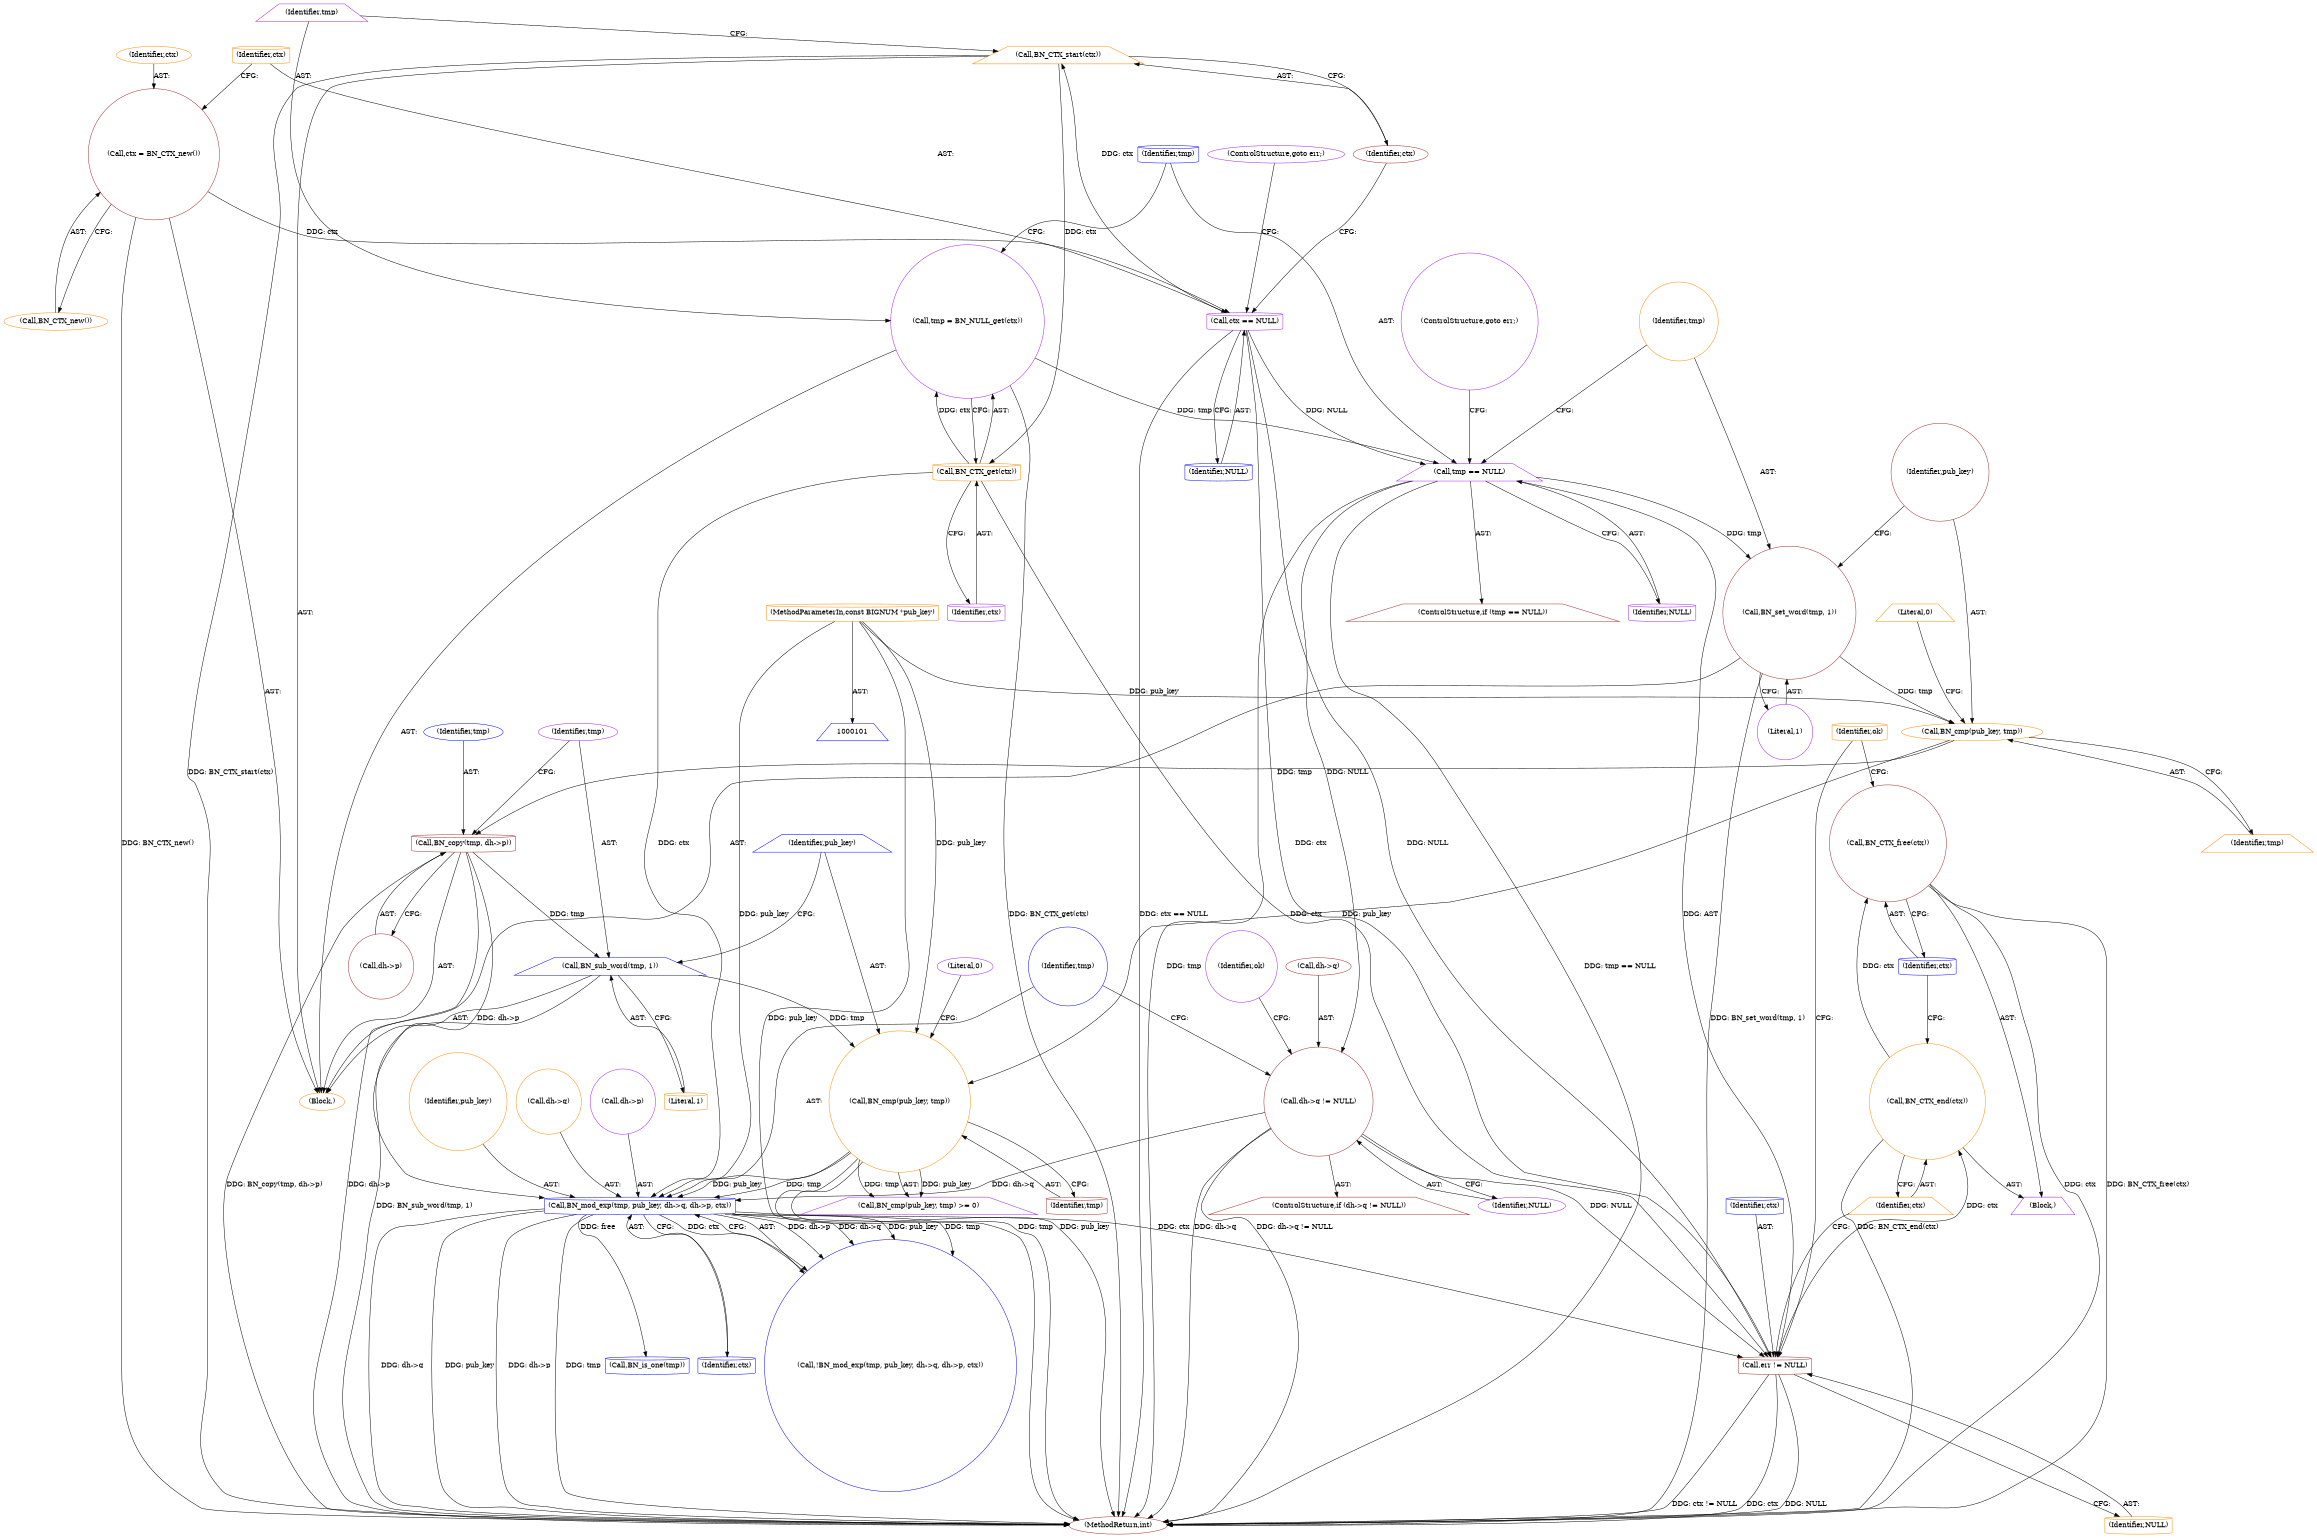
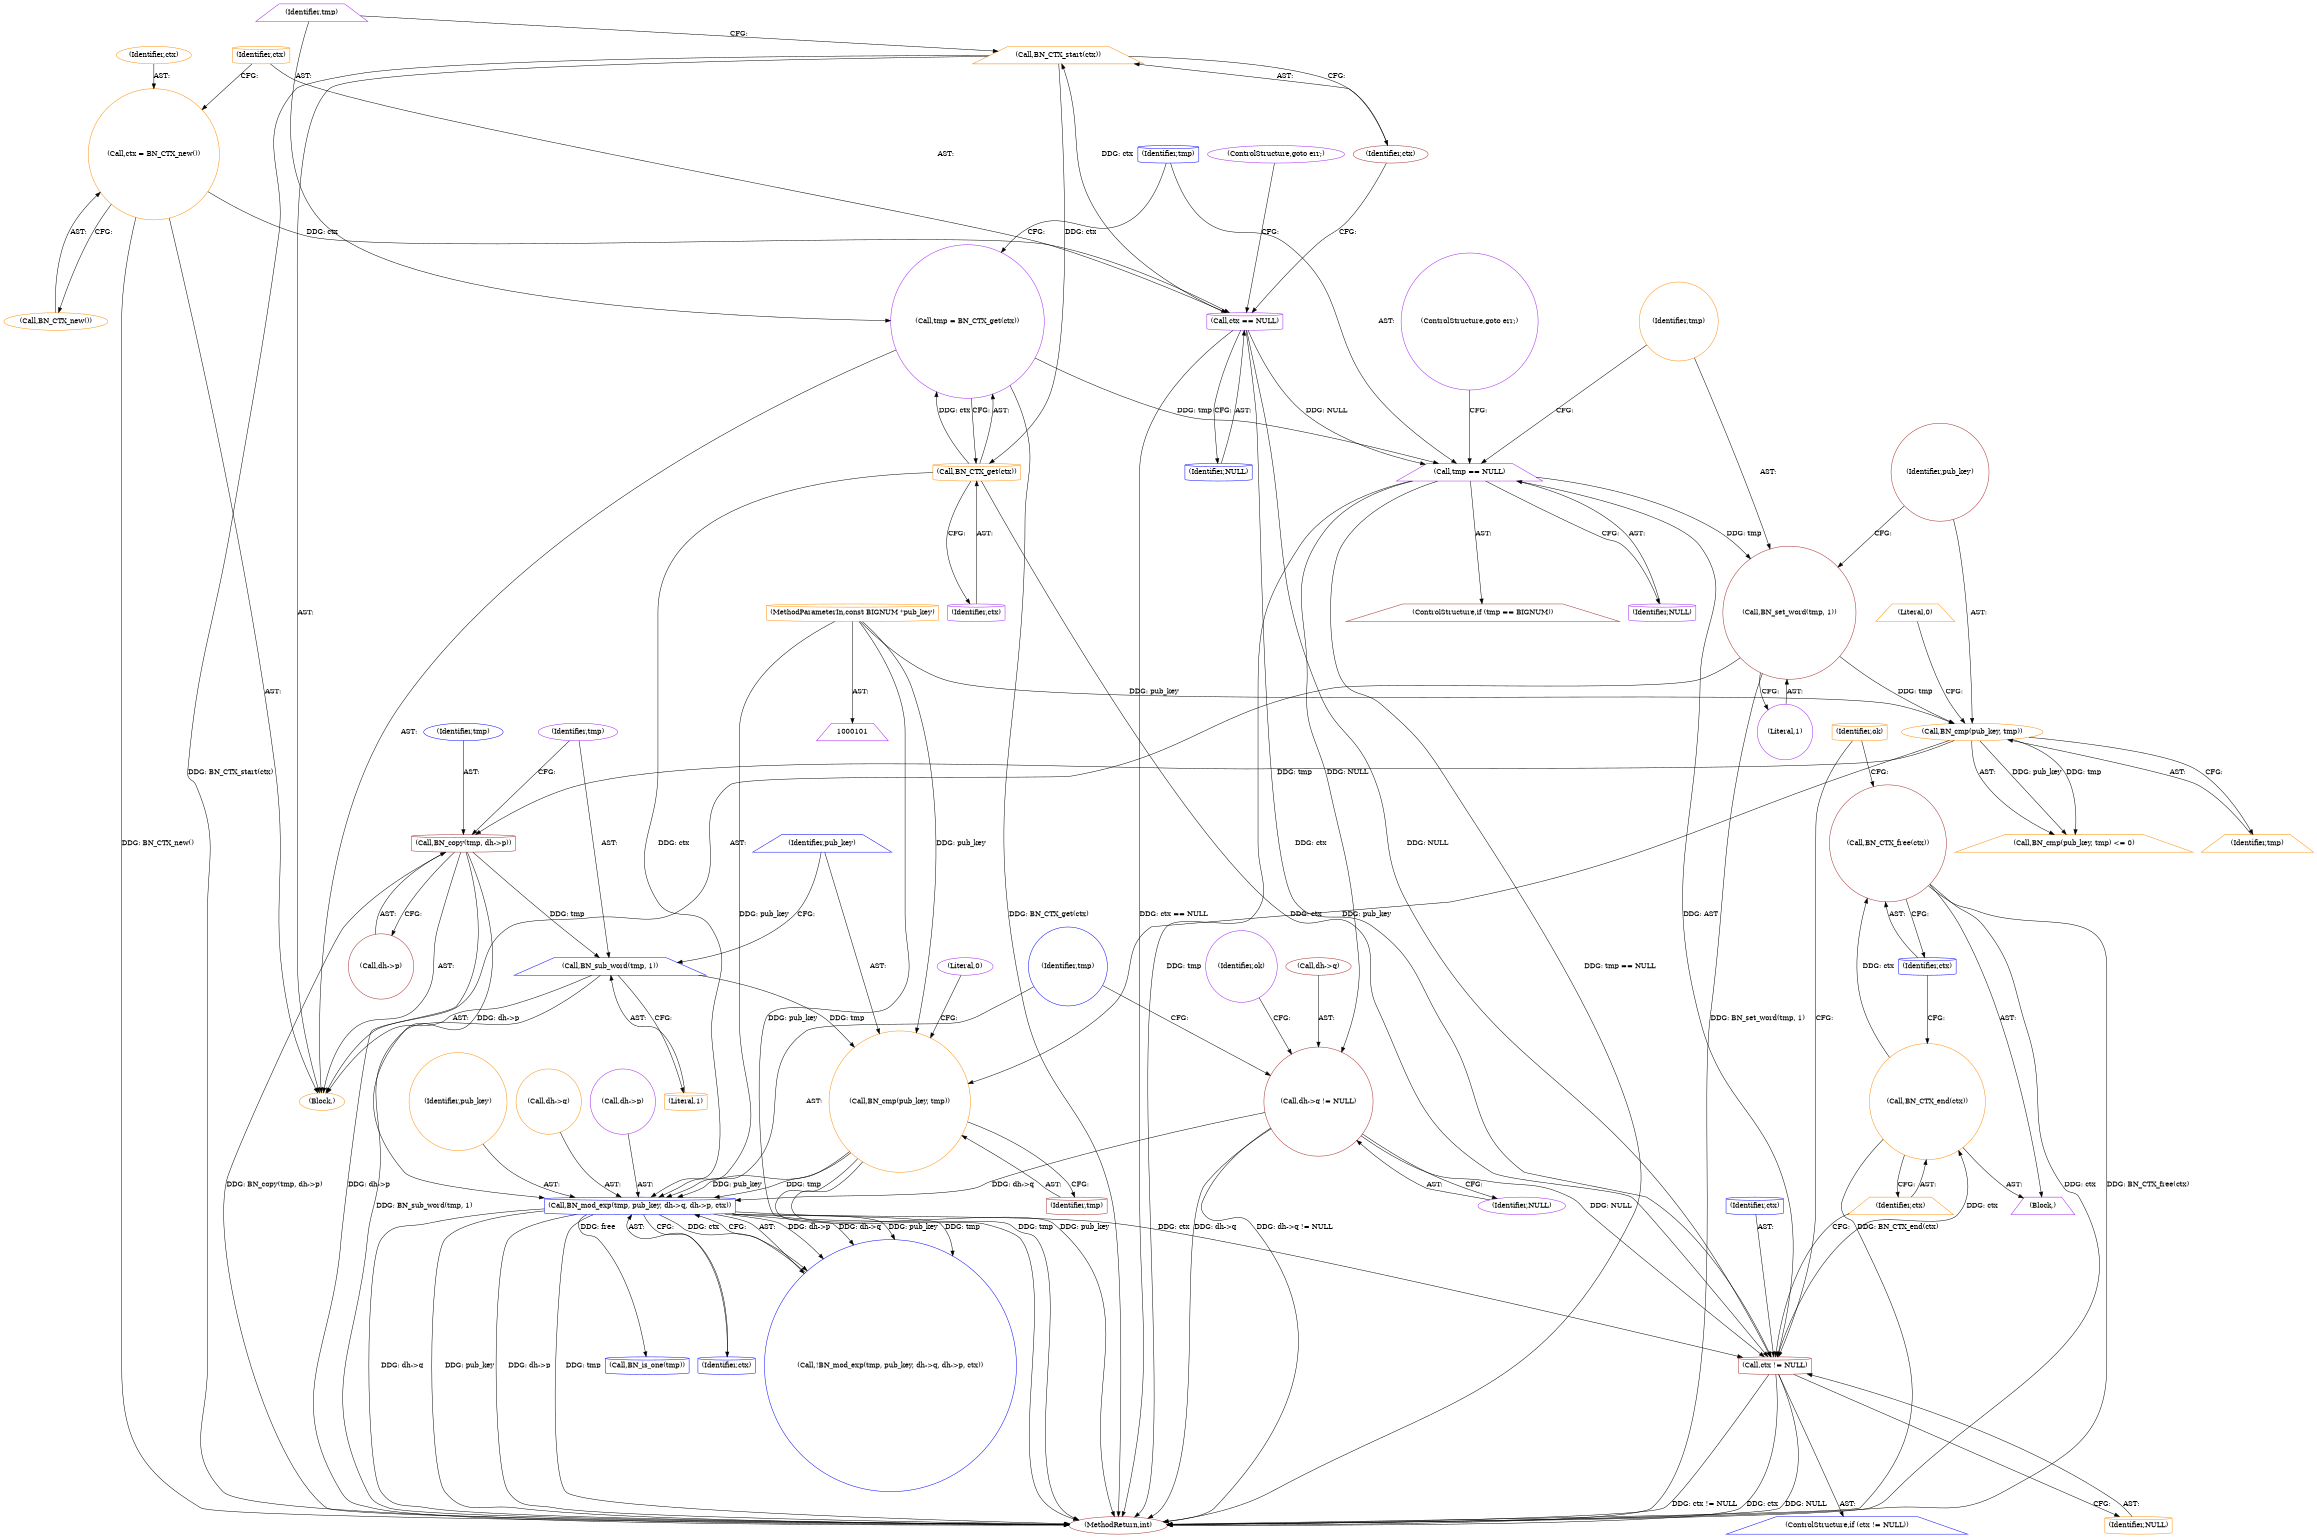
node "(Call,ctx = BN_CTX_new())": color brown -> darkorange
node "(Call,tmp = BN_NULL_get(ctx))": label "(Call,tmp = BN_NULL_get(ctx))" -> "(Call,tmp = BN_CTX_get(ctx))"
node "(ControlStructure,if (tmp == NULL))": label "(ControlStructure,if (tmp == NULL))" -> "(ControlStructure,if (tmp == BIGNUM))"
node "1000101": color blue -> purple
node "(Call,BN_cmp(pub_key, tmp) <= 0)": added
node "(Call,BN_cmp(pub_key, tmp) >= 0)": removed
node "(ControlStructure,if (dh->q != NULL))": removed
node "(Call,err != NULL)": label "(Call,err != NULL)" -> "(Call,ctx != NULL)"
node "(ControlStructure,if (ctx != NULL))": added
